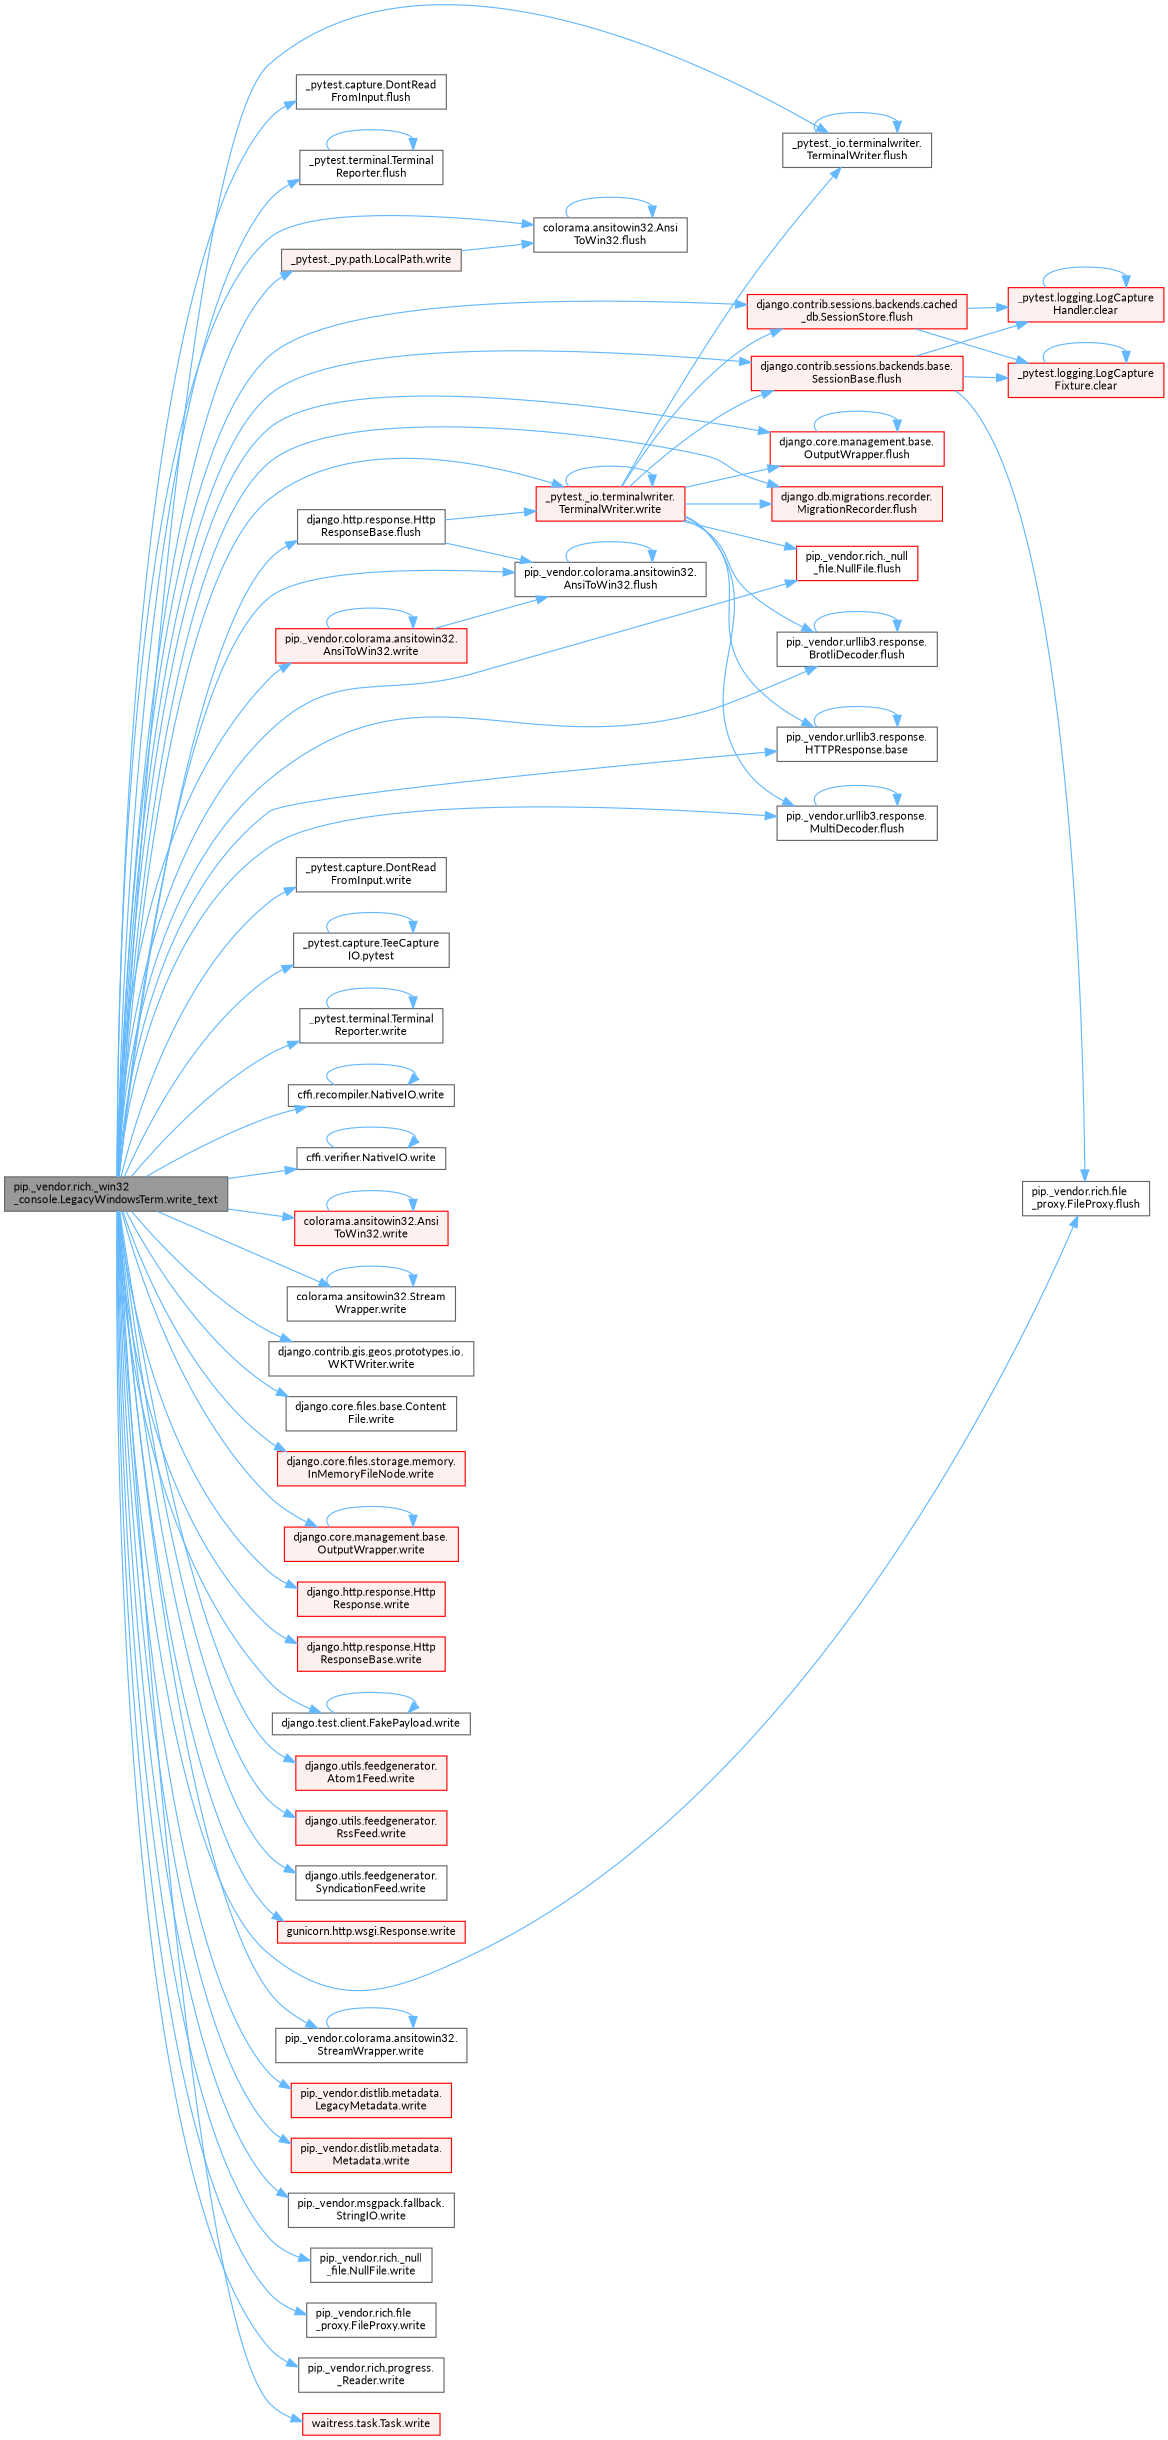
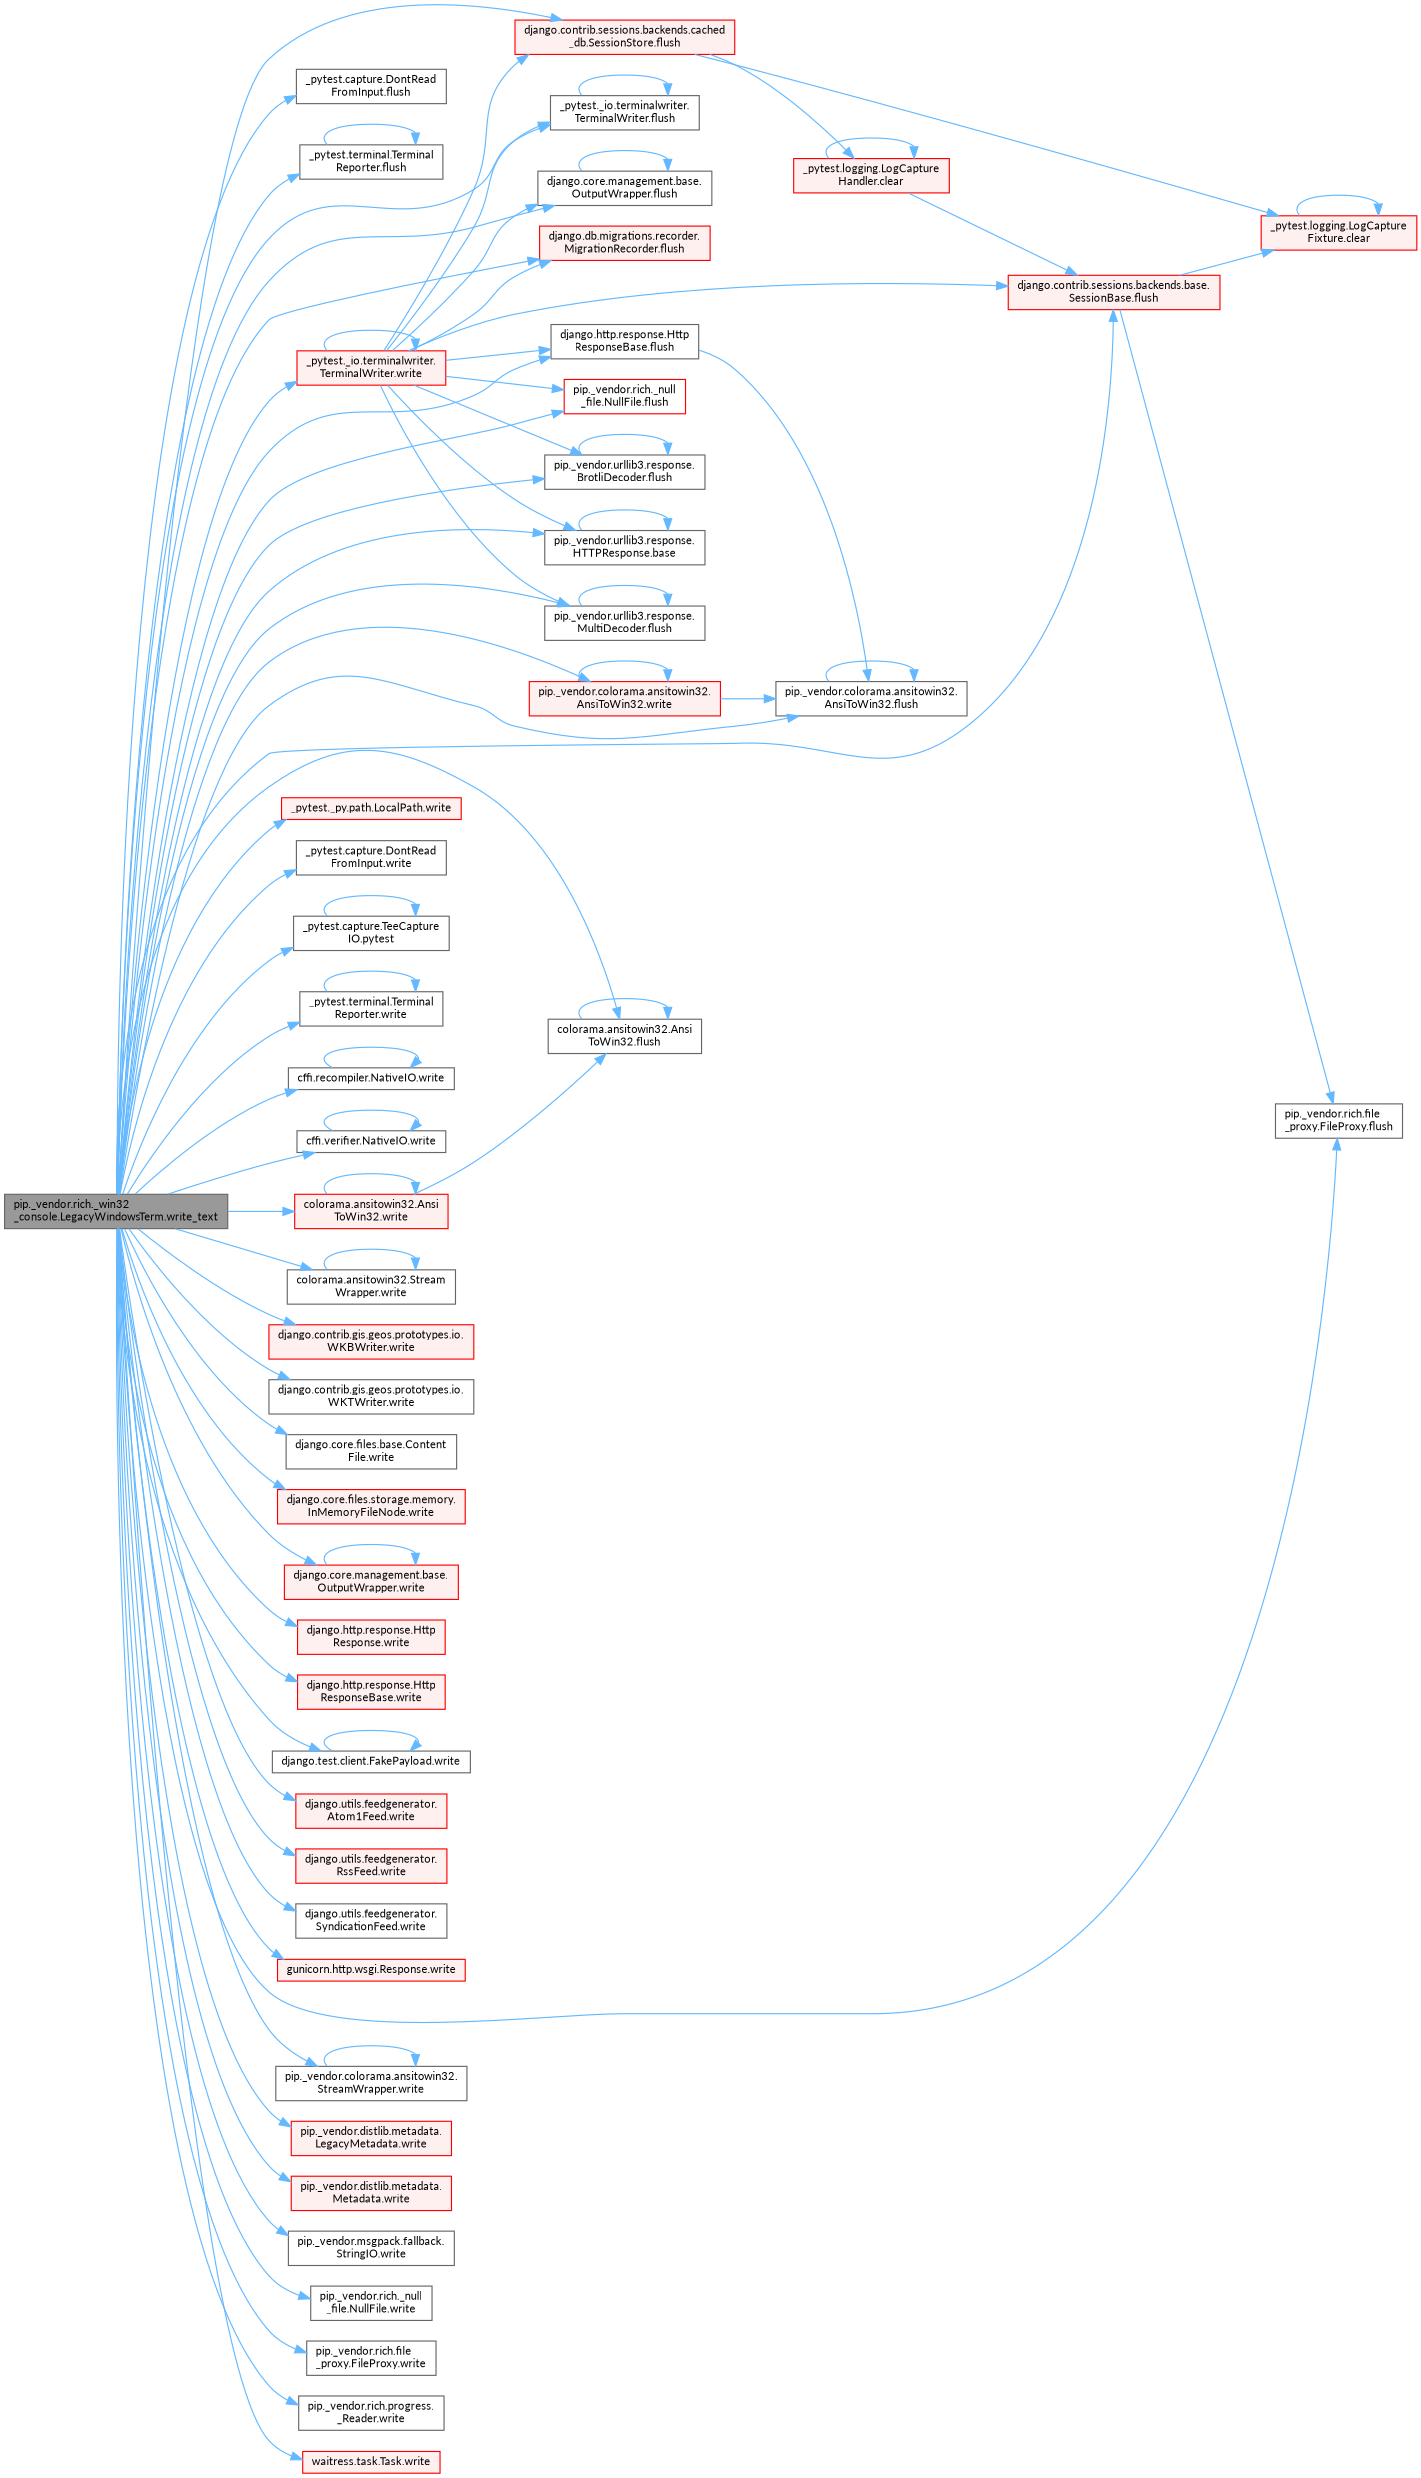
edge "_pytest._py.path.LocalPath.write" -> "colorama.ansitowin32.Ansi ToWin32.flush": now "colorama.ansitowin32.Ansi ToWin32.write" -> "colorama.ansitowin32.Ansi ToWin32.flush"
node "_pytest._py.path.LocalPath.write": color grey40 -> red
edge "django.contrib.sessions.backends.base. SessionBase.flush" -> "_pytest.logging.LogCapture Handler.clear": reversed
node "django.core.management.base. OutputWrapper.flush": color red -> grey40
edge "django.http.response.Http ResponseBase.flush" -> "_pytest._io.terminalwriter. TerminalWriter.write": reversed
node "django.contrib.gis.geos.prototypes.io. WKBWriter.write": added
